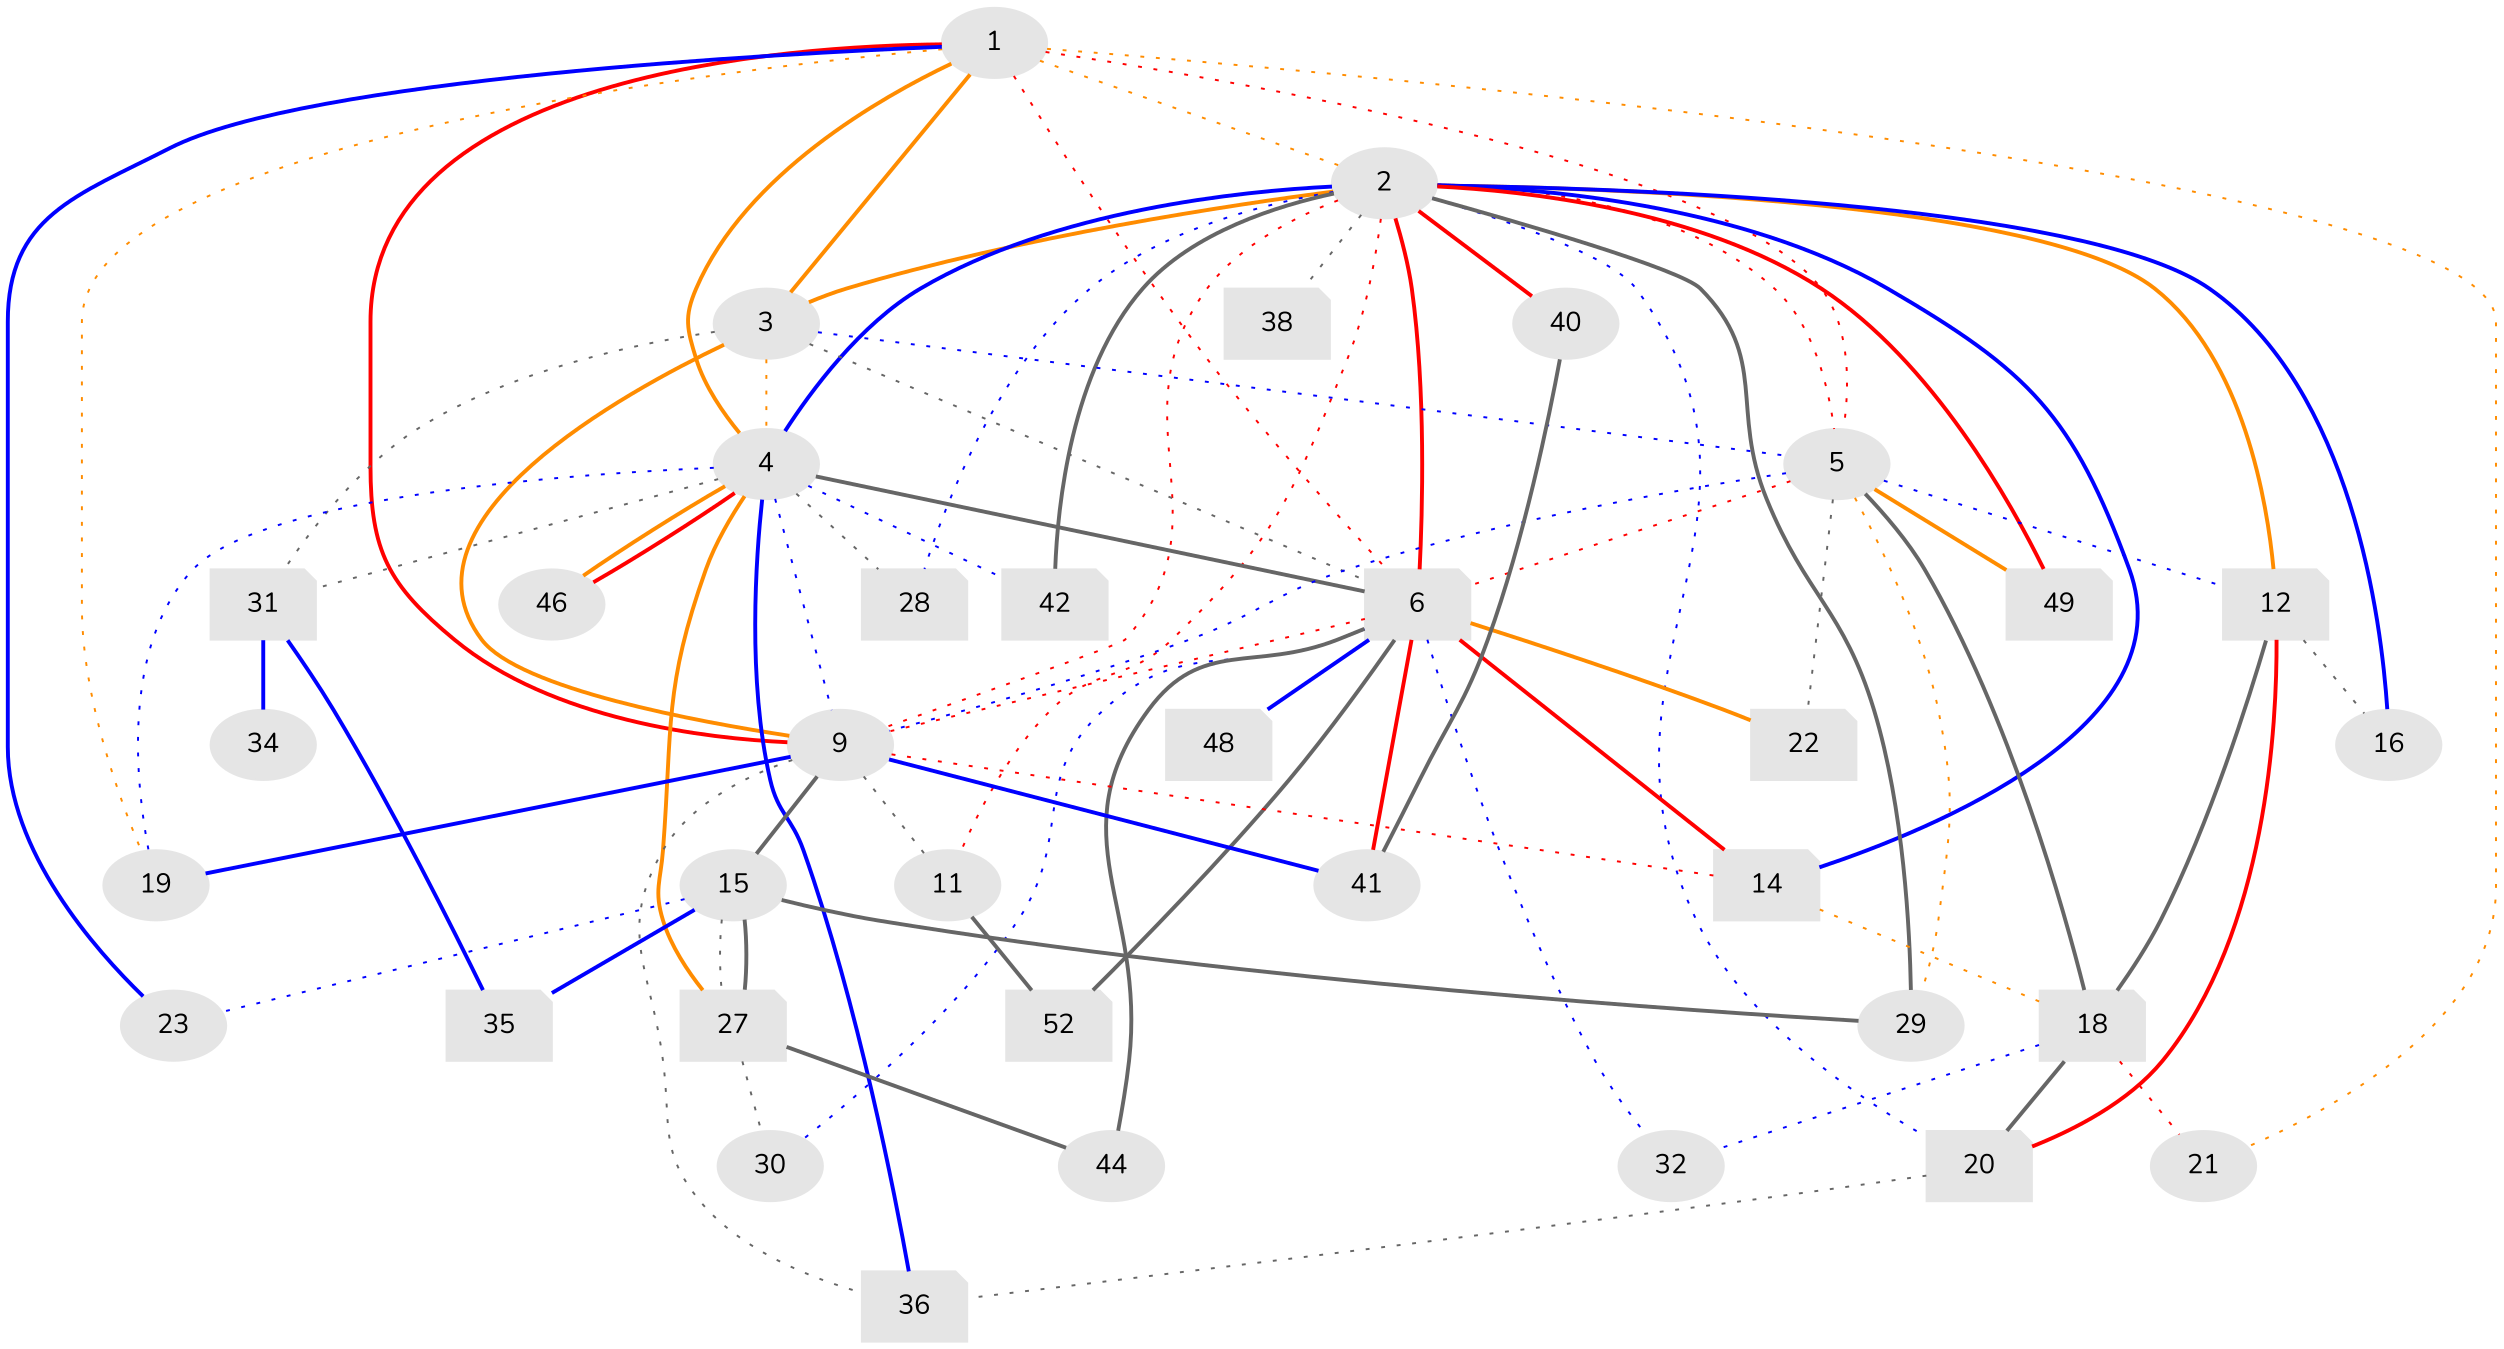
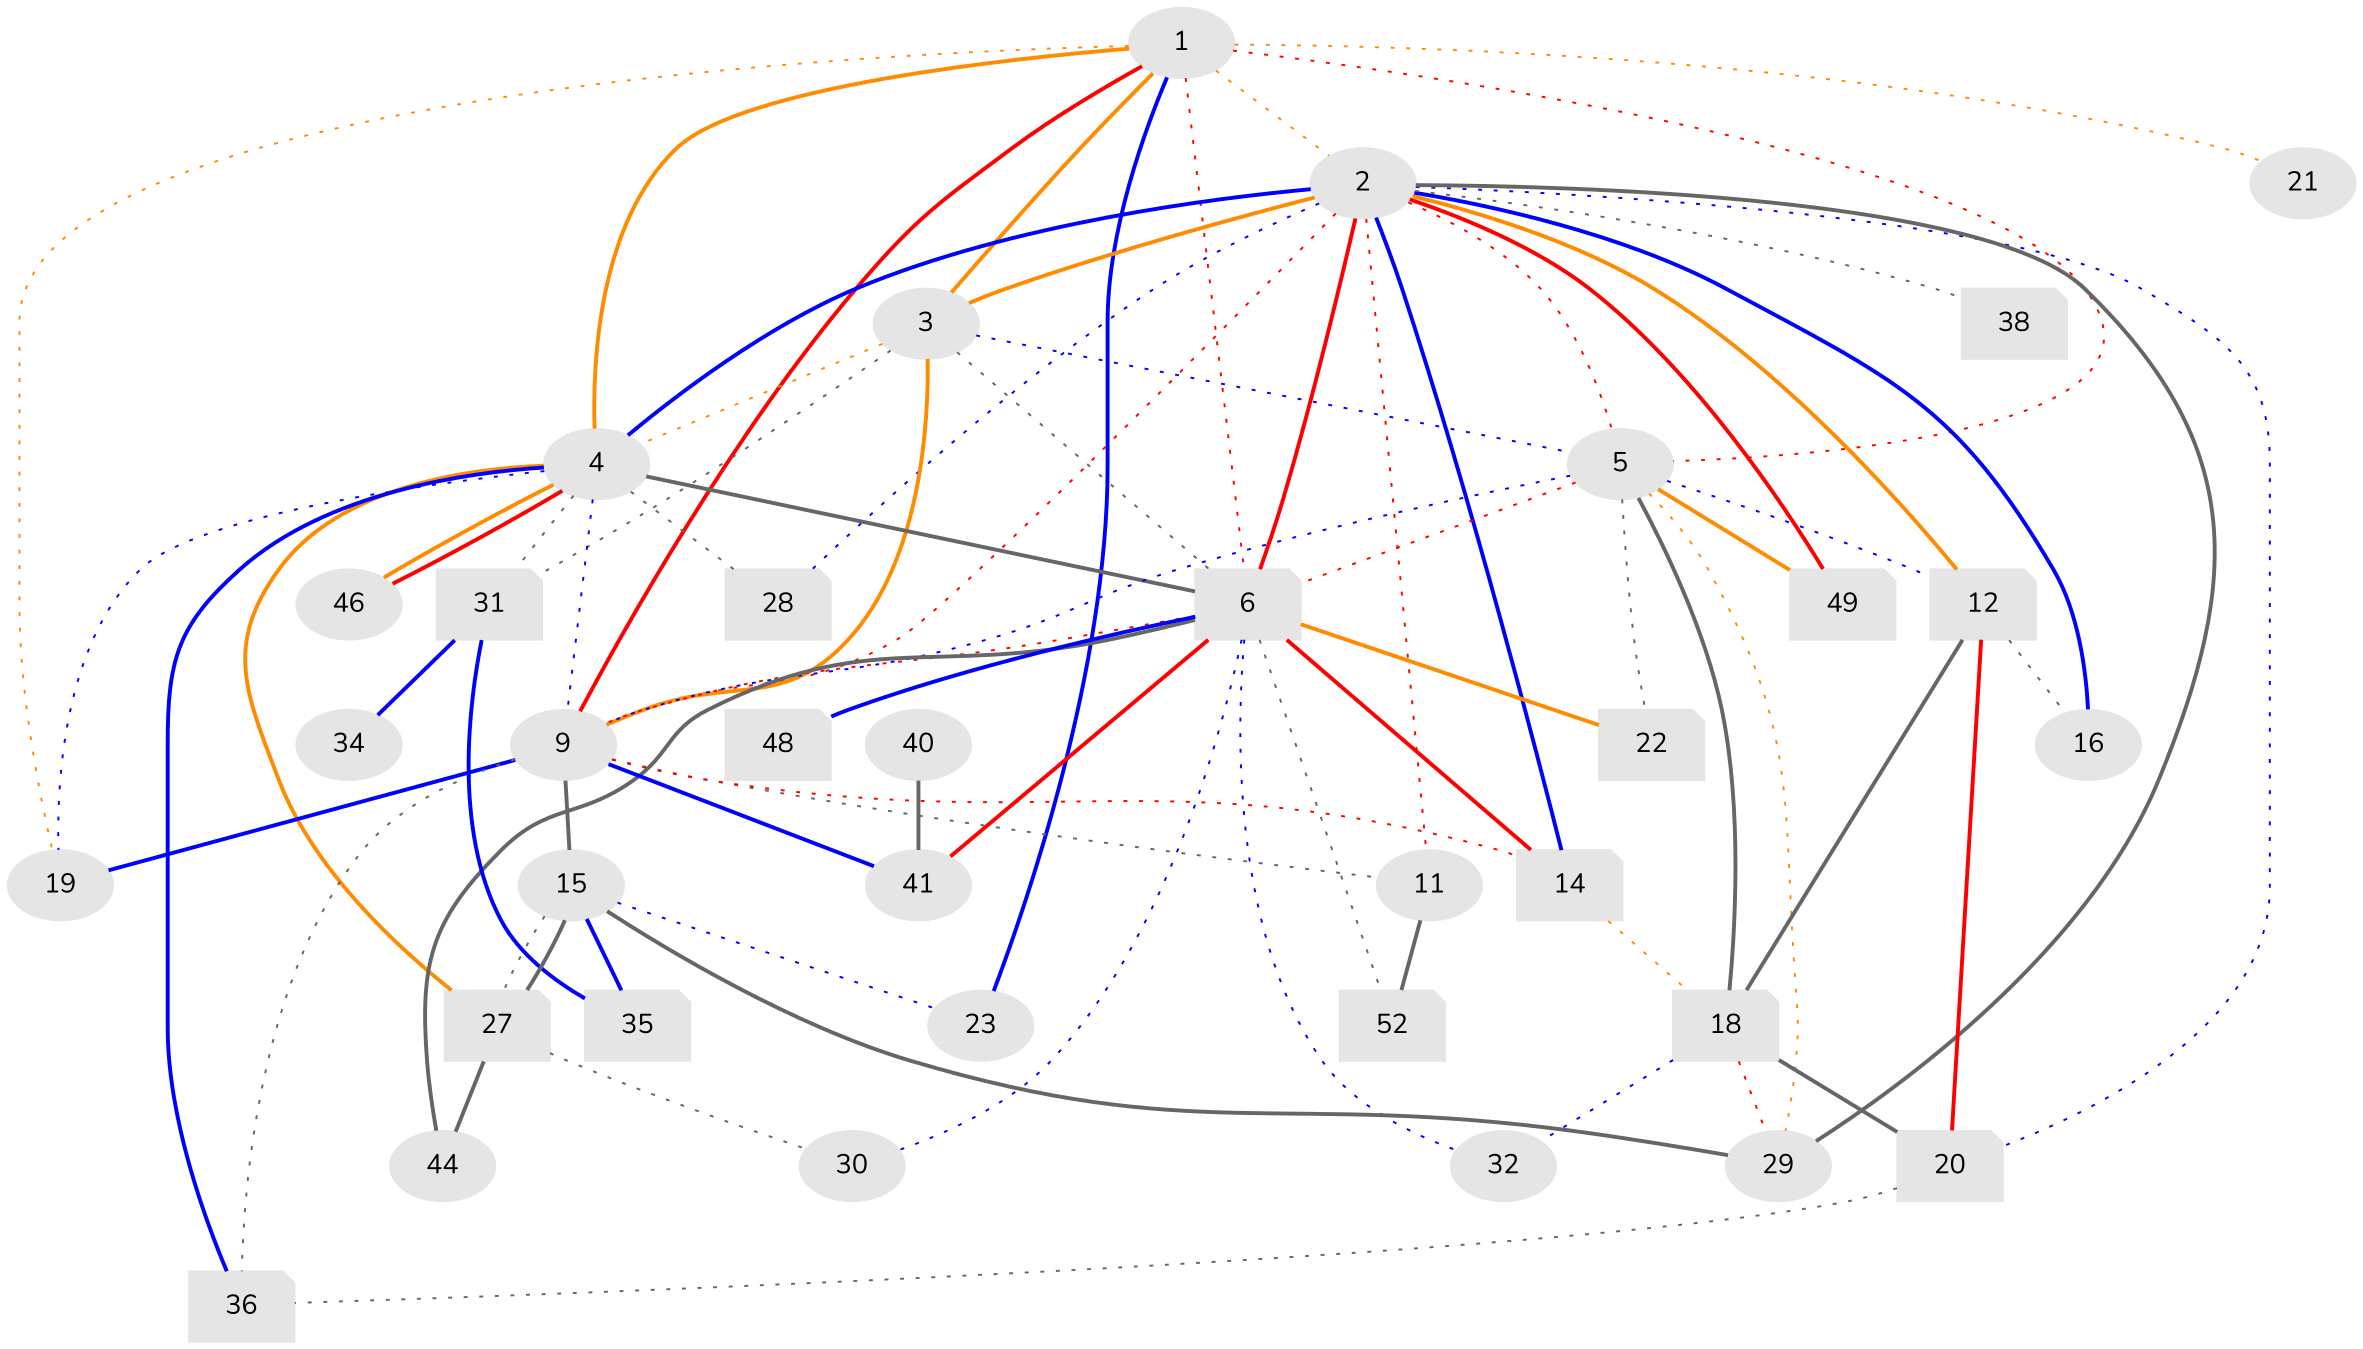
edge "2" -- "40": removed
node "42": removed
edge "6" -- "52": style bold -> dotted
edge "18" -- "21": now "18" -- "29"
